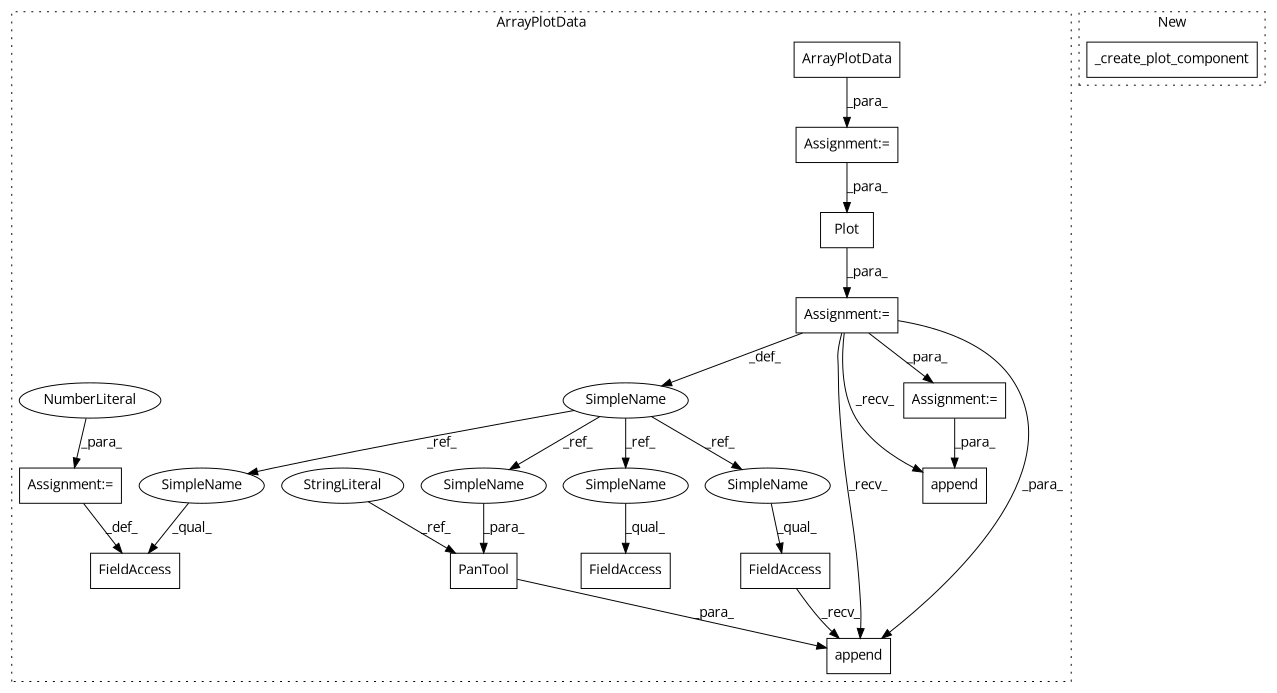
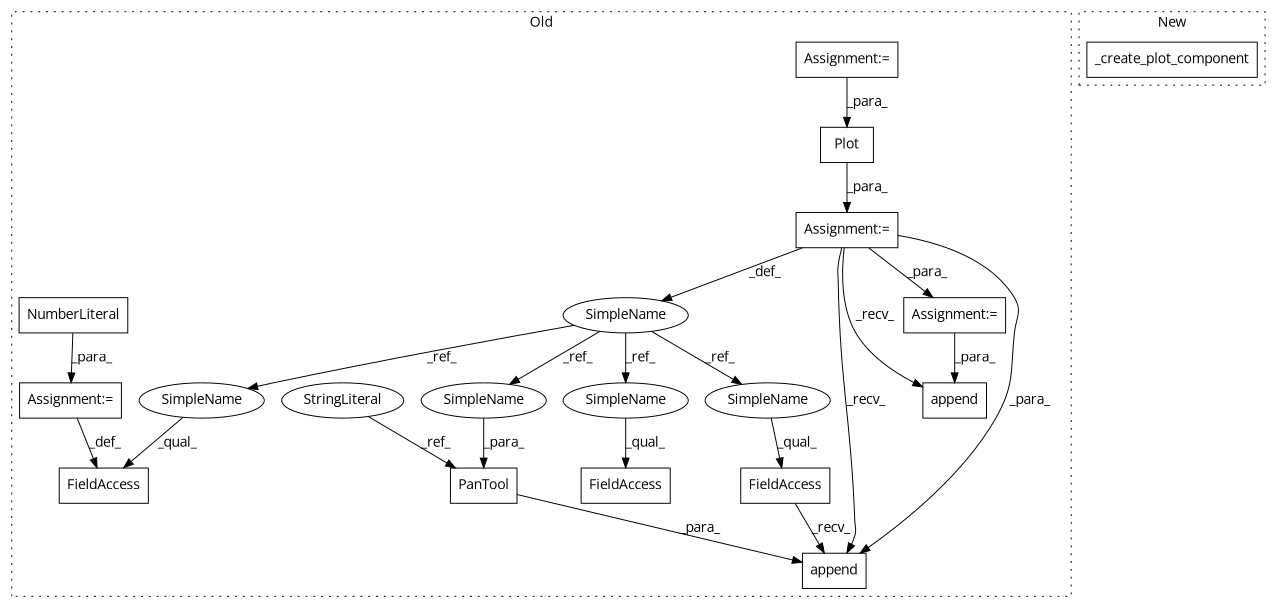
cluster "ArrayPlotData": label "ArrayPlotData" -> "Old"
node "ArrayPlotData": removed
node "NumberLiteral": shape ellipse -> box
